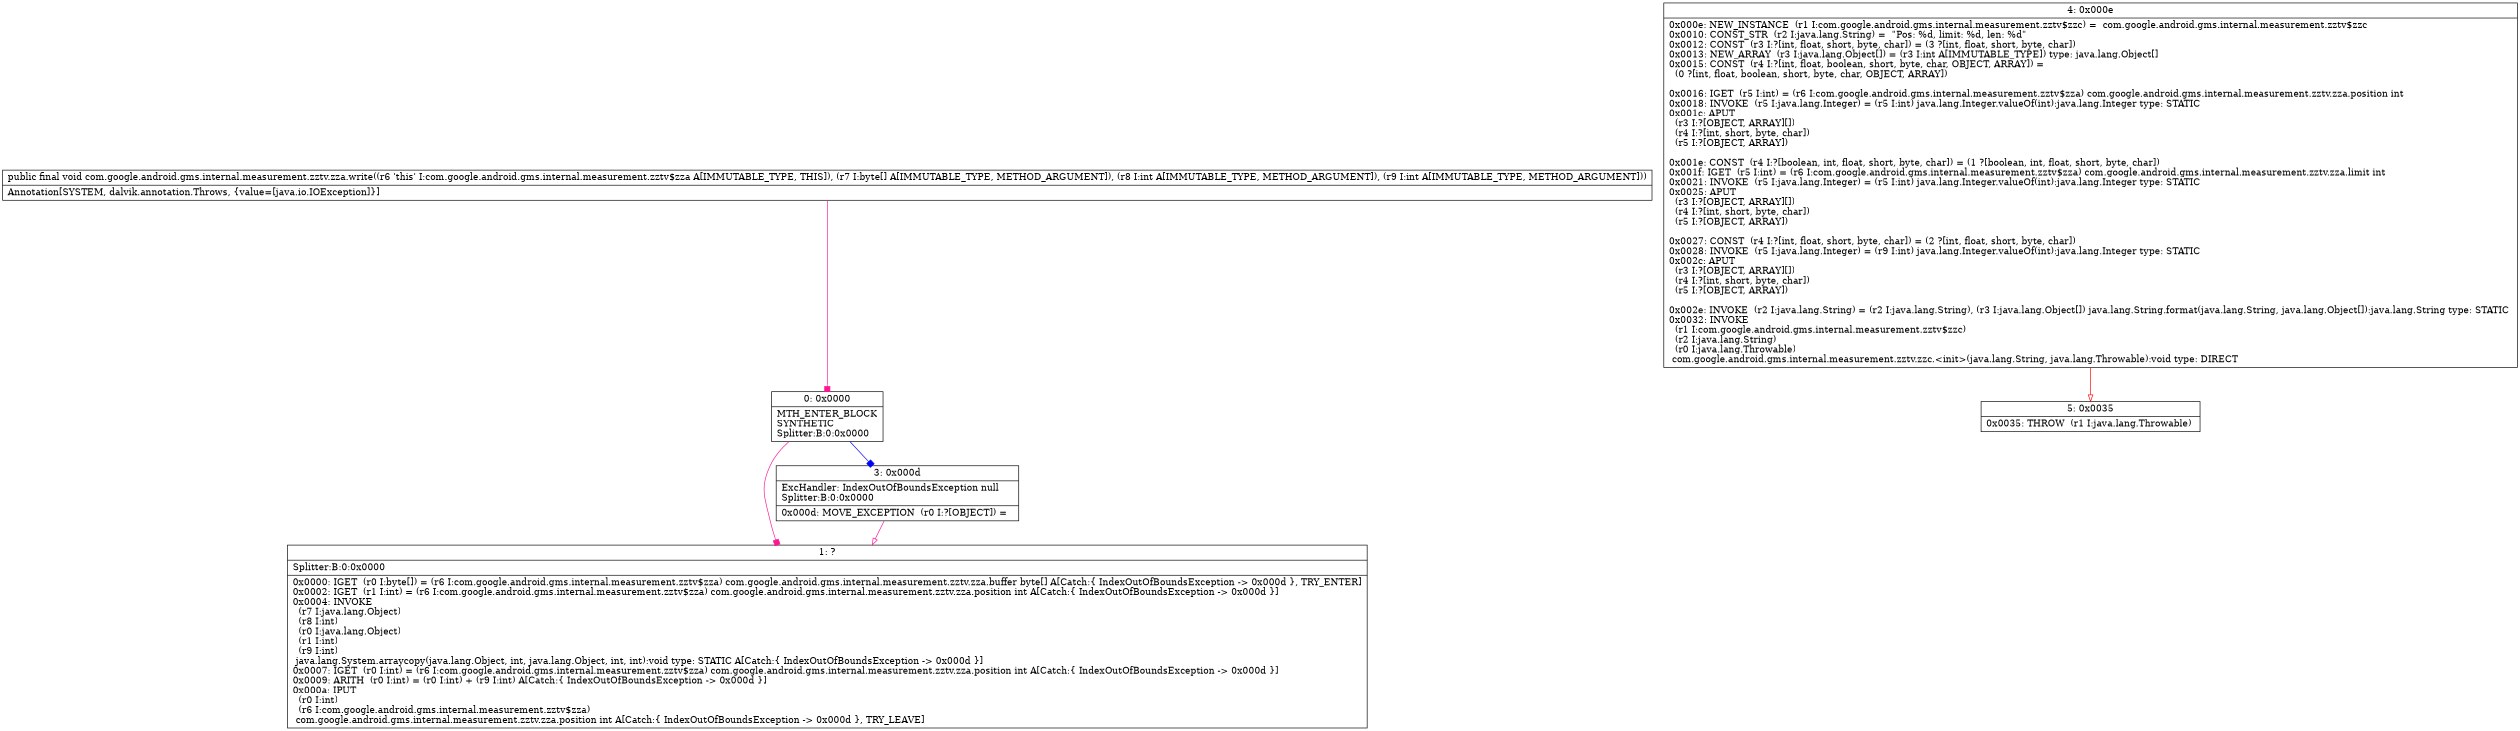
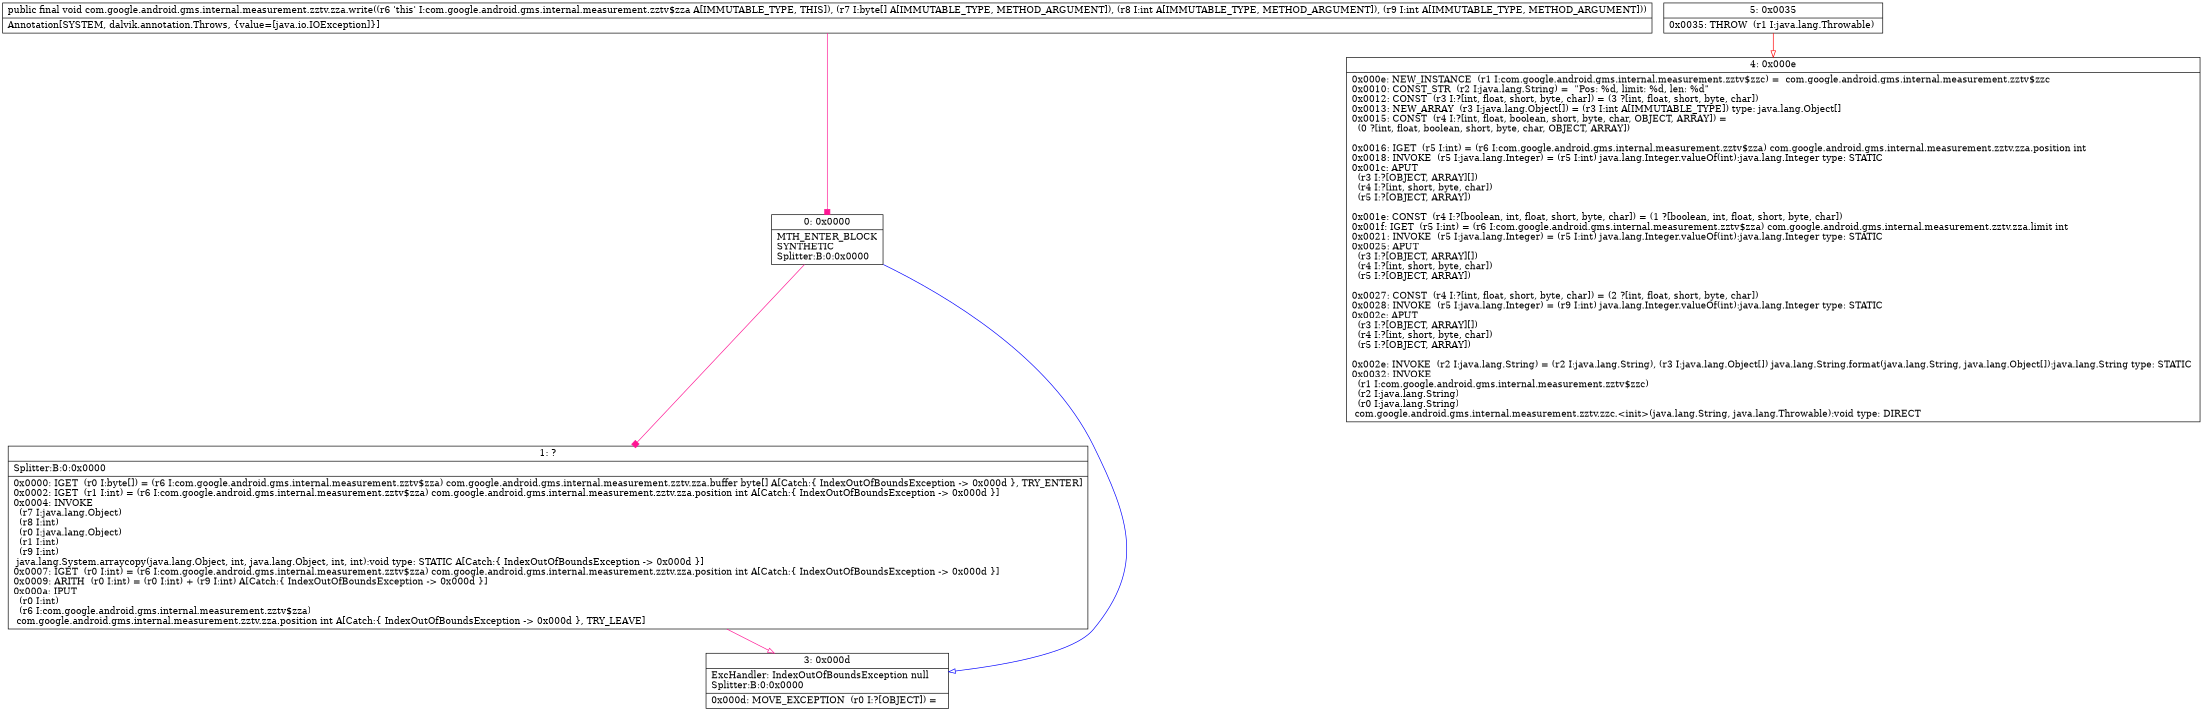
node "4: 0x000e": text "(r0 I:java.lang.Throwable)" -> "(r0 I:java.lang.String)"
edge "4: 0x000e" -> "5: 0x0035": reversed
edge "0: 0x0000" -> "3: 0x000d": arrowhead box -> onormal
edge "3: 0x000d" -> "1: ?": reversed
